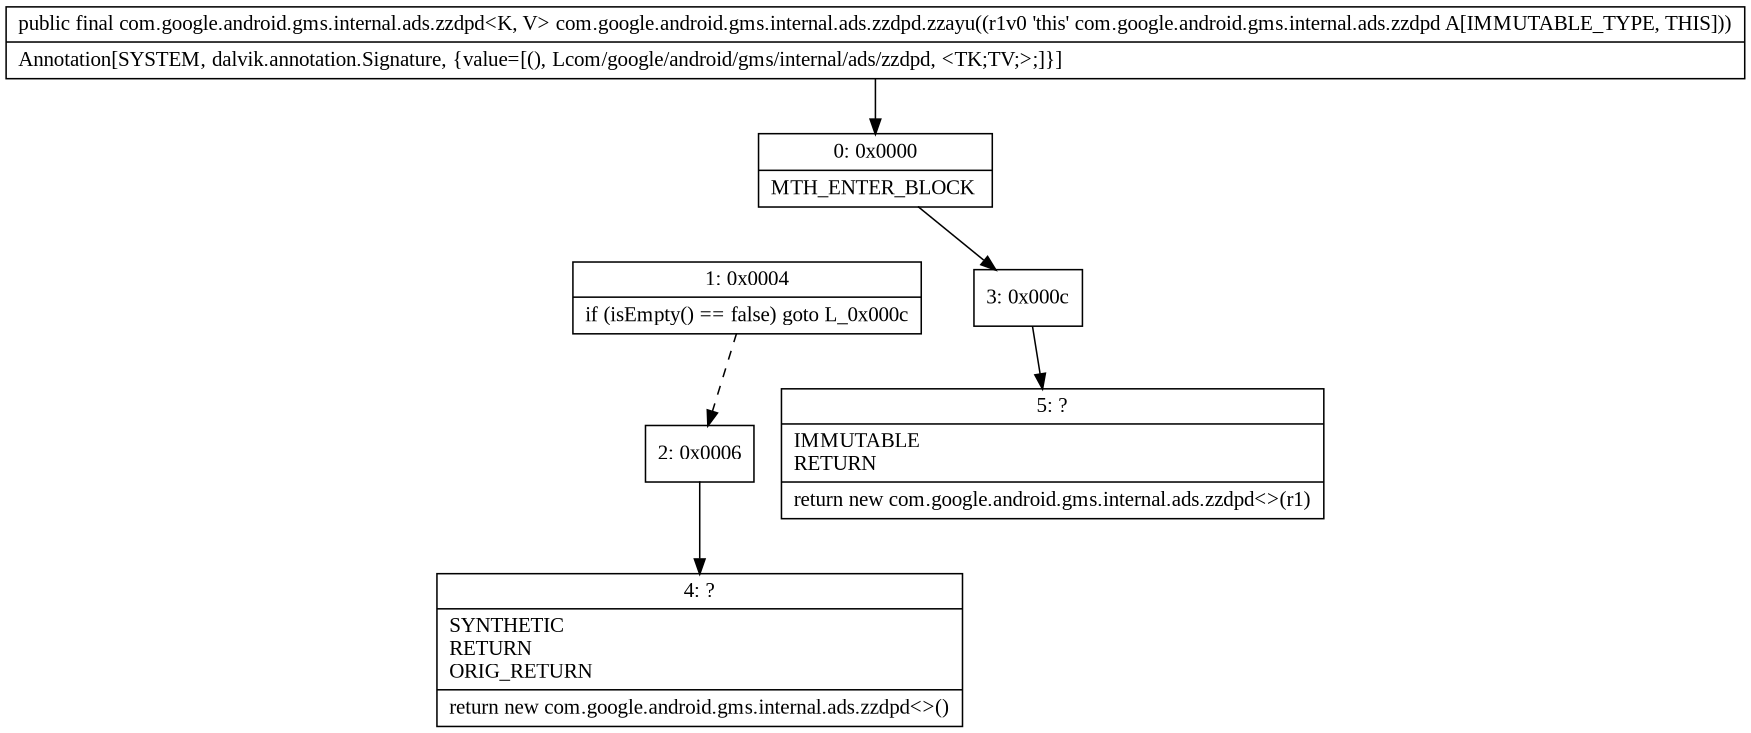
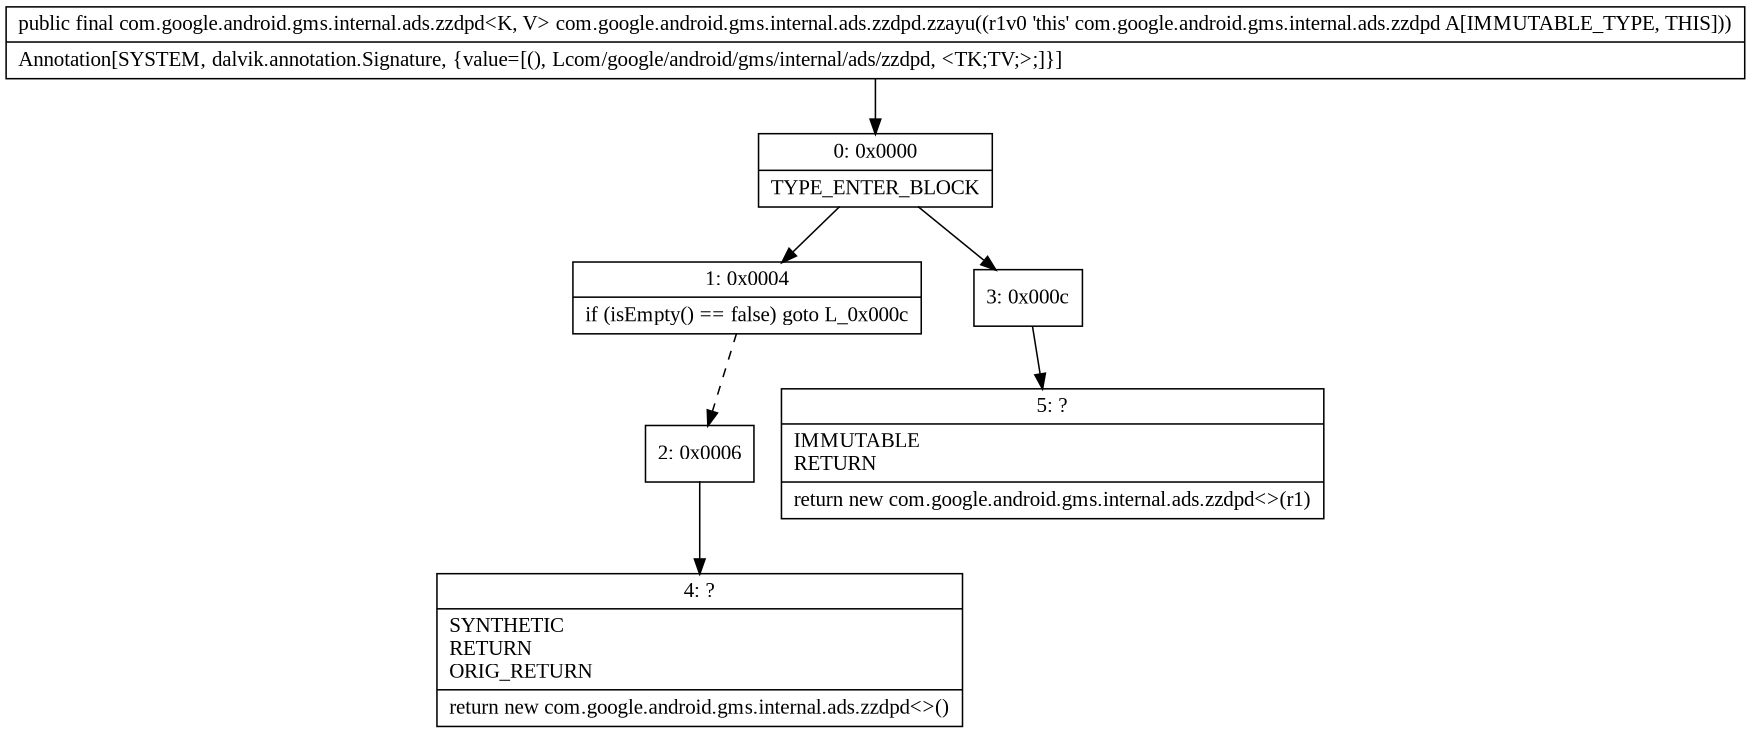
node "0: 0x0000": text "MTH_ENTER_BLOCK" -> "TYPE_ENTER_BLOCK"
edge "0: 0x0000" -> "1: 0x0004": added
